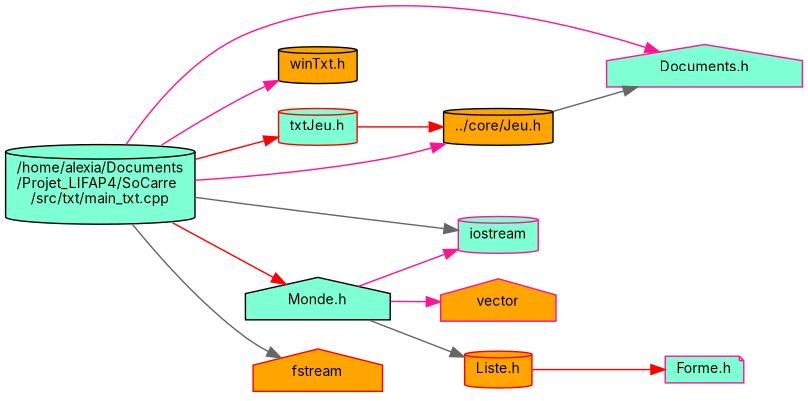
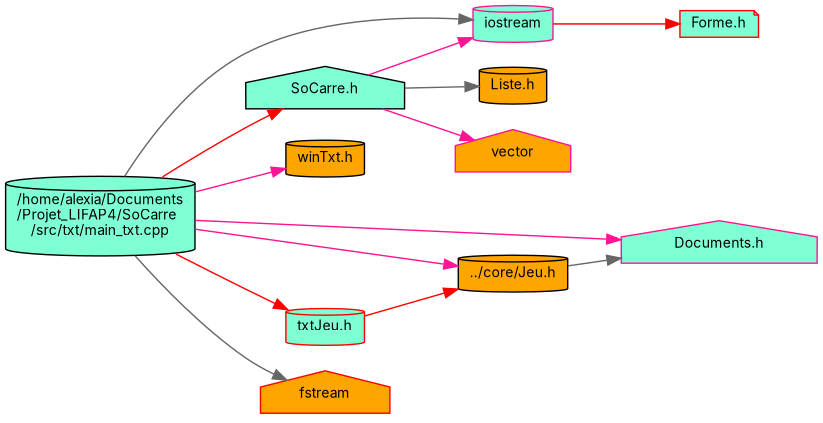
node "Monde.h": label "Monde.h" -> "SoCarre.h"
node "Liste.h": color red -> black
edge "Liste.h" -> "Forme.h": now "iostream" -> "Forme.h"
node "Forme.h": color deeppink -> red
